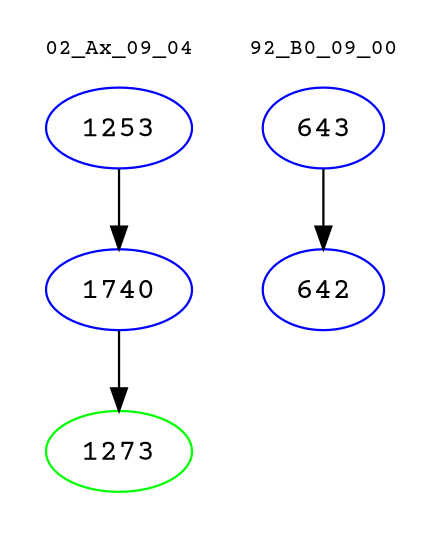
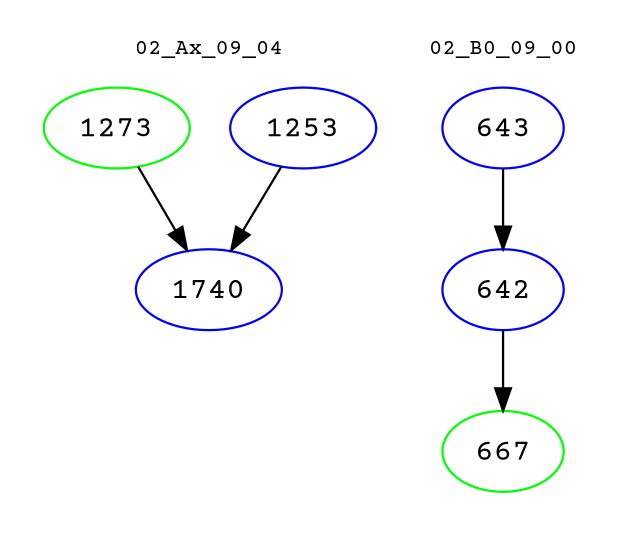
cluster "92_B0_09_00": label "92_B0_09_00" -> "02_B0_09_00"
edge "1740" -> "1273": reversed
node "667": added
